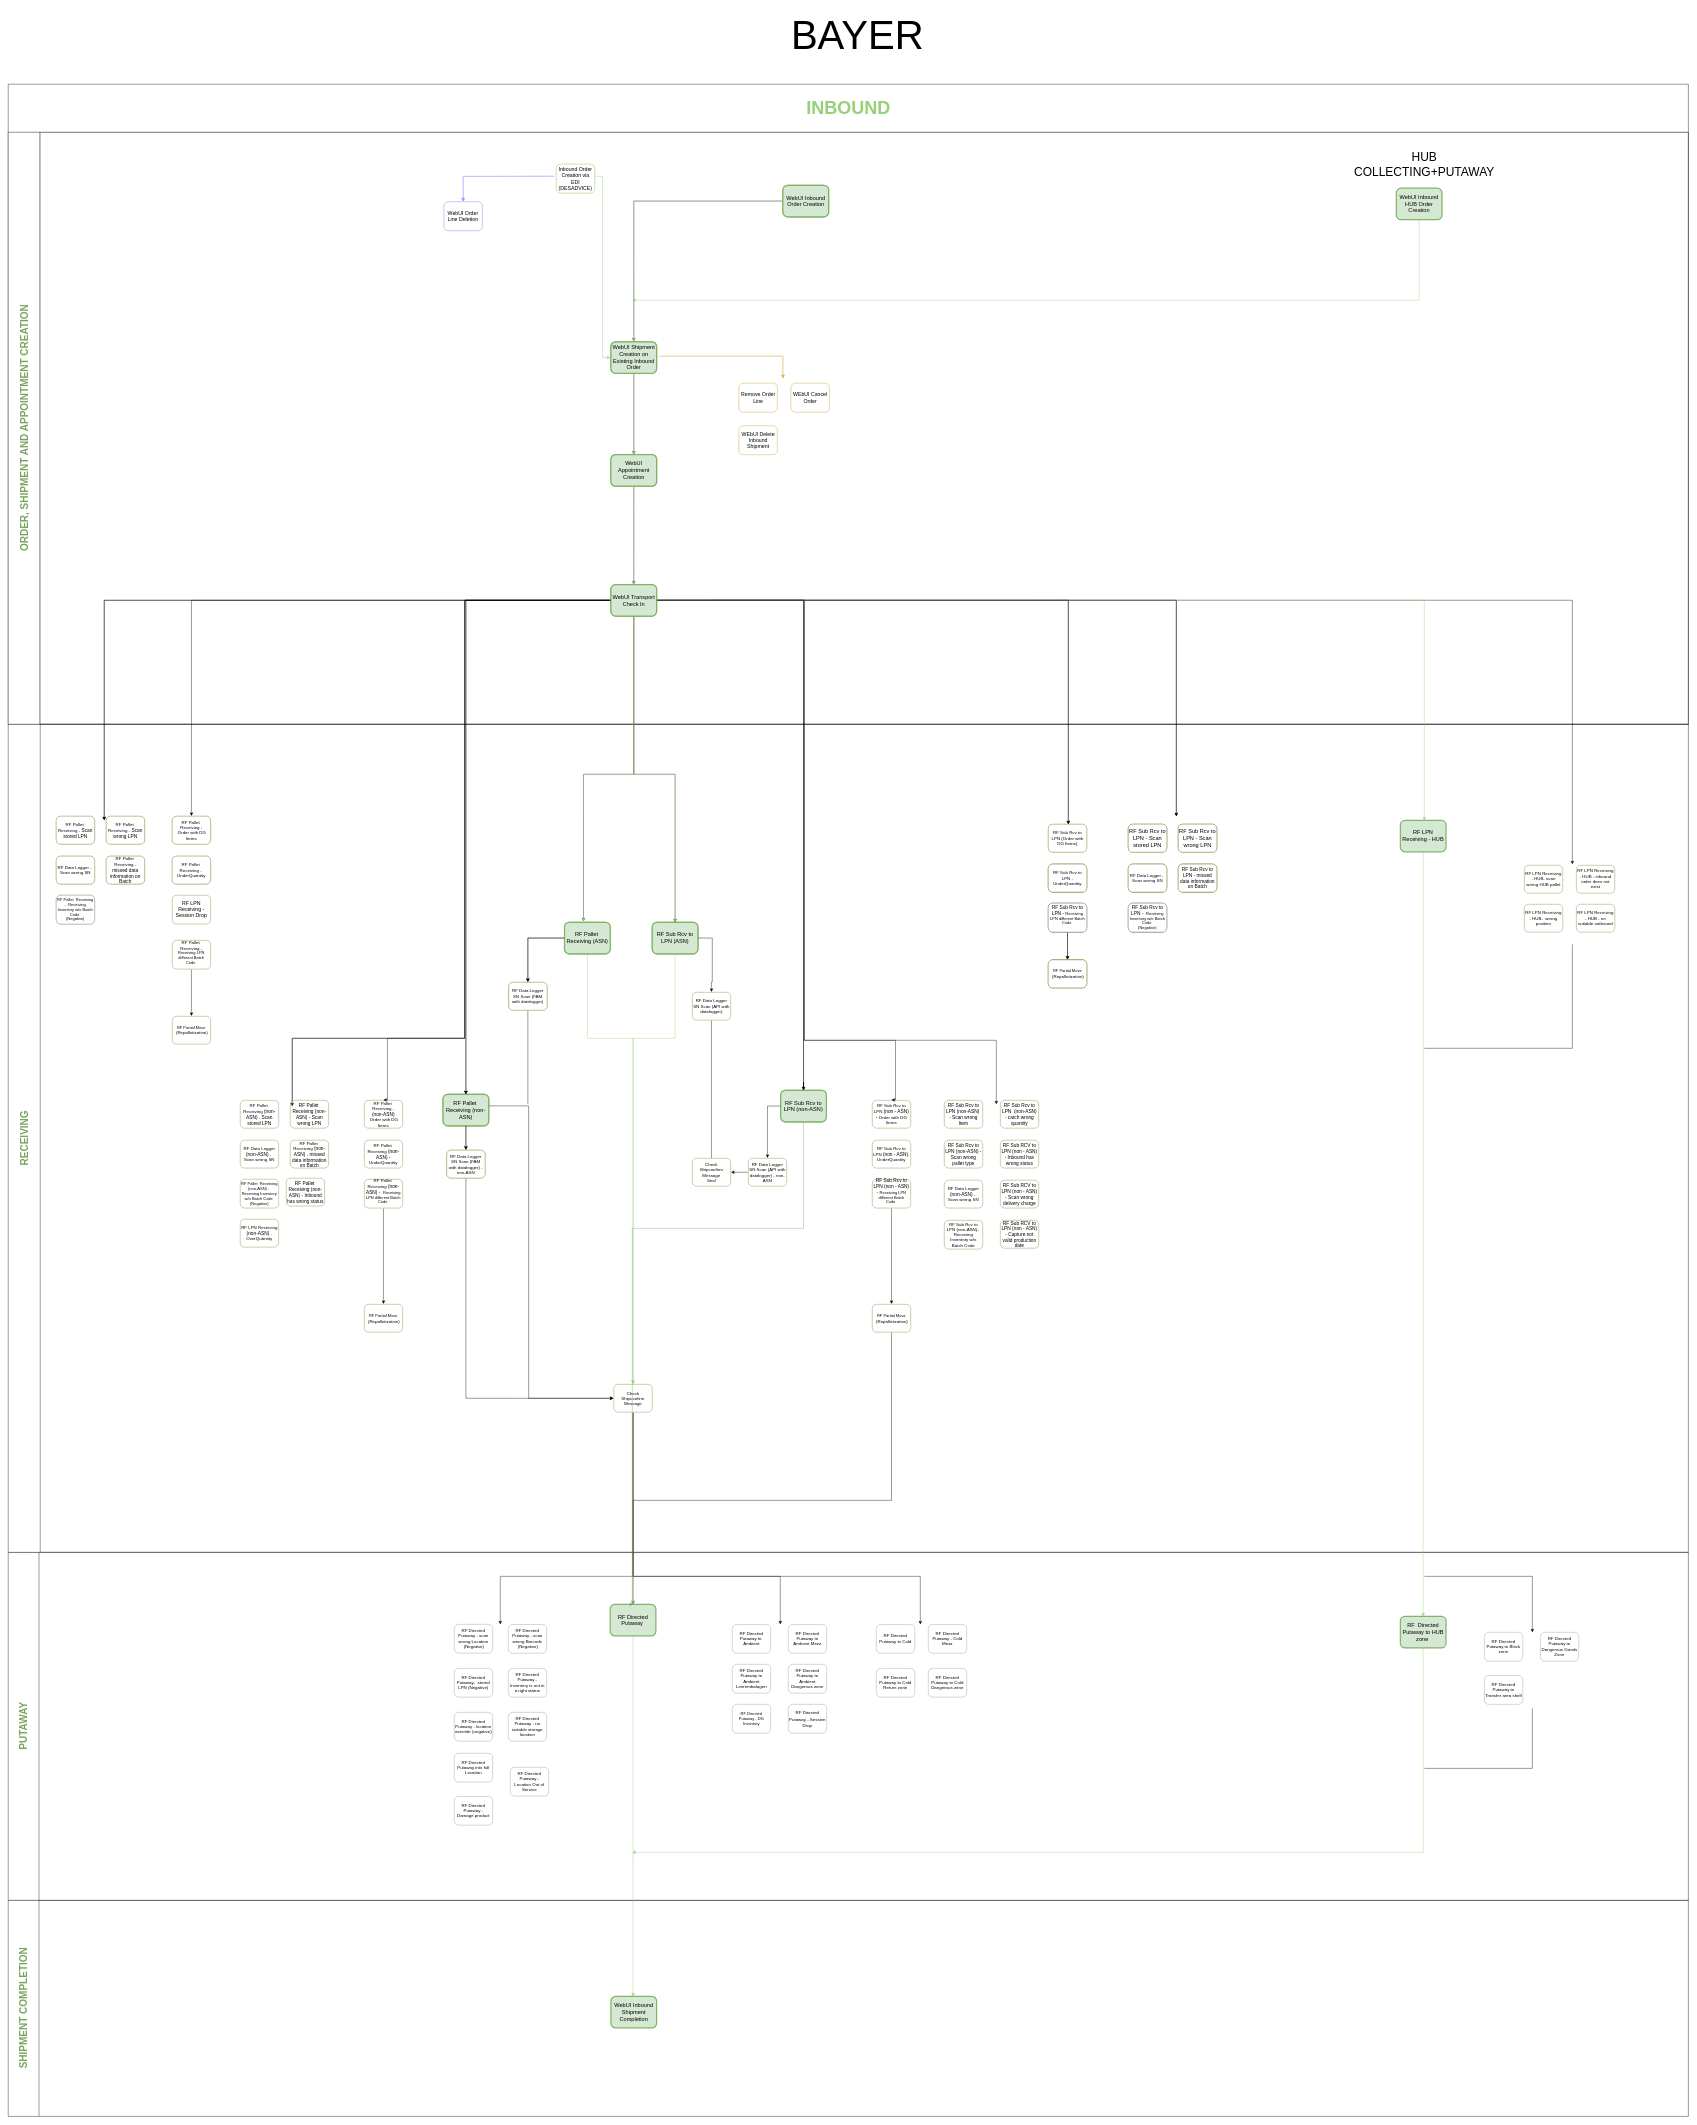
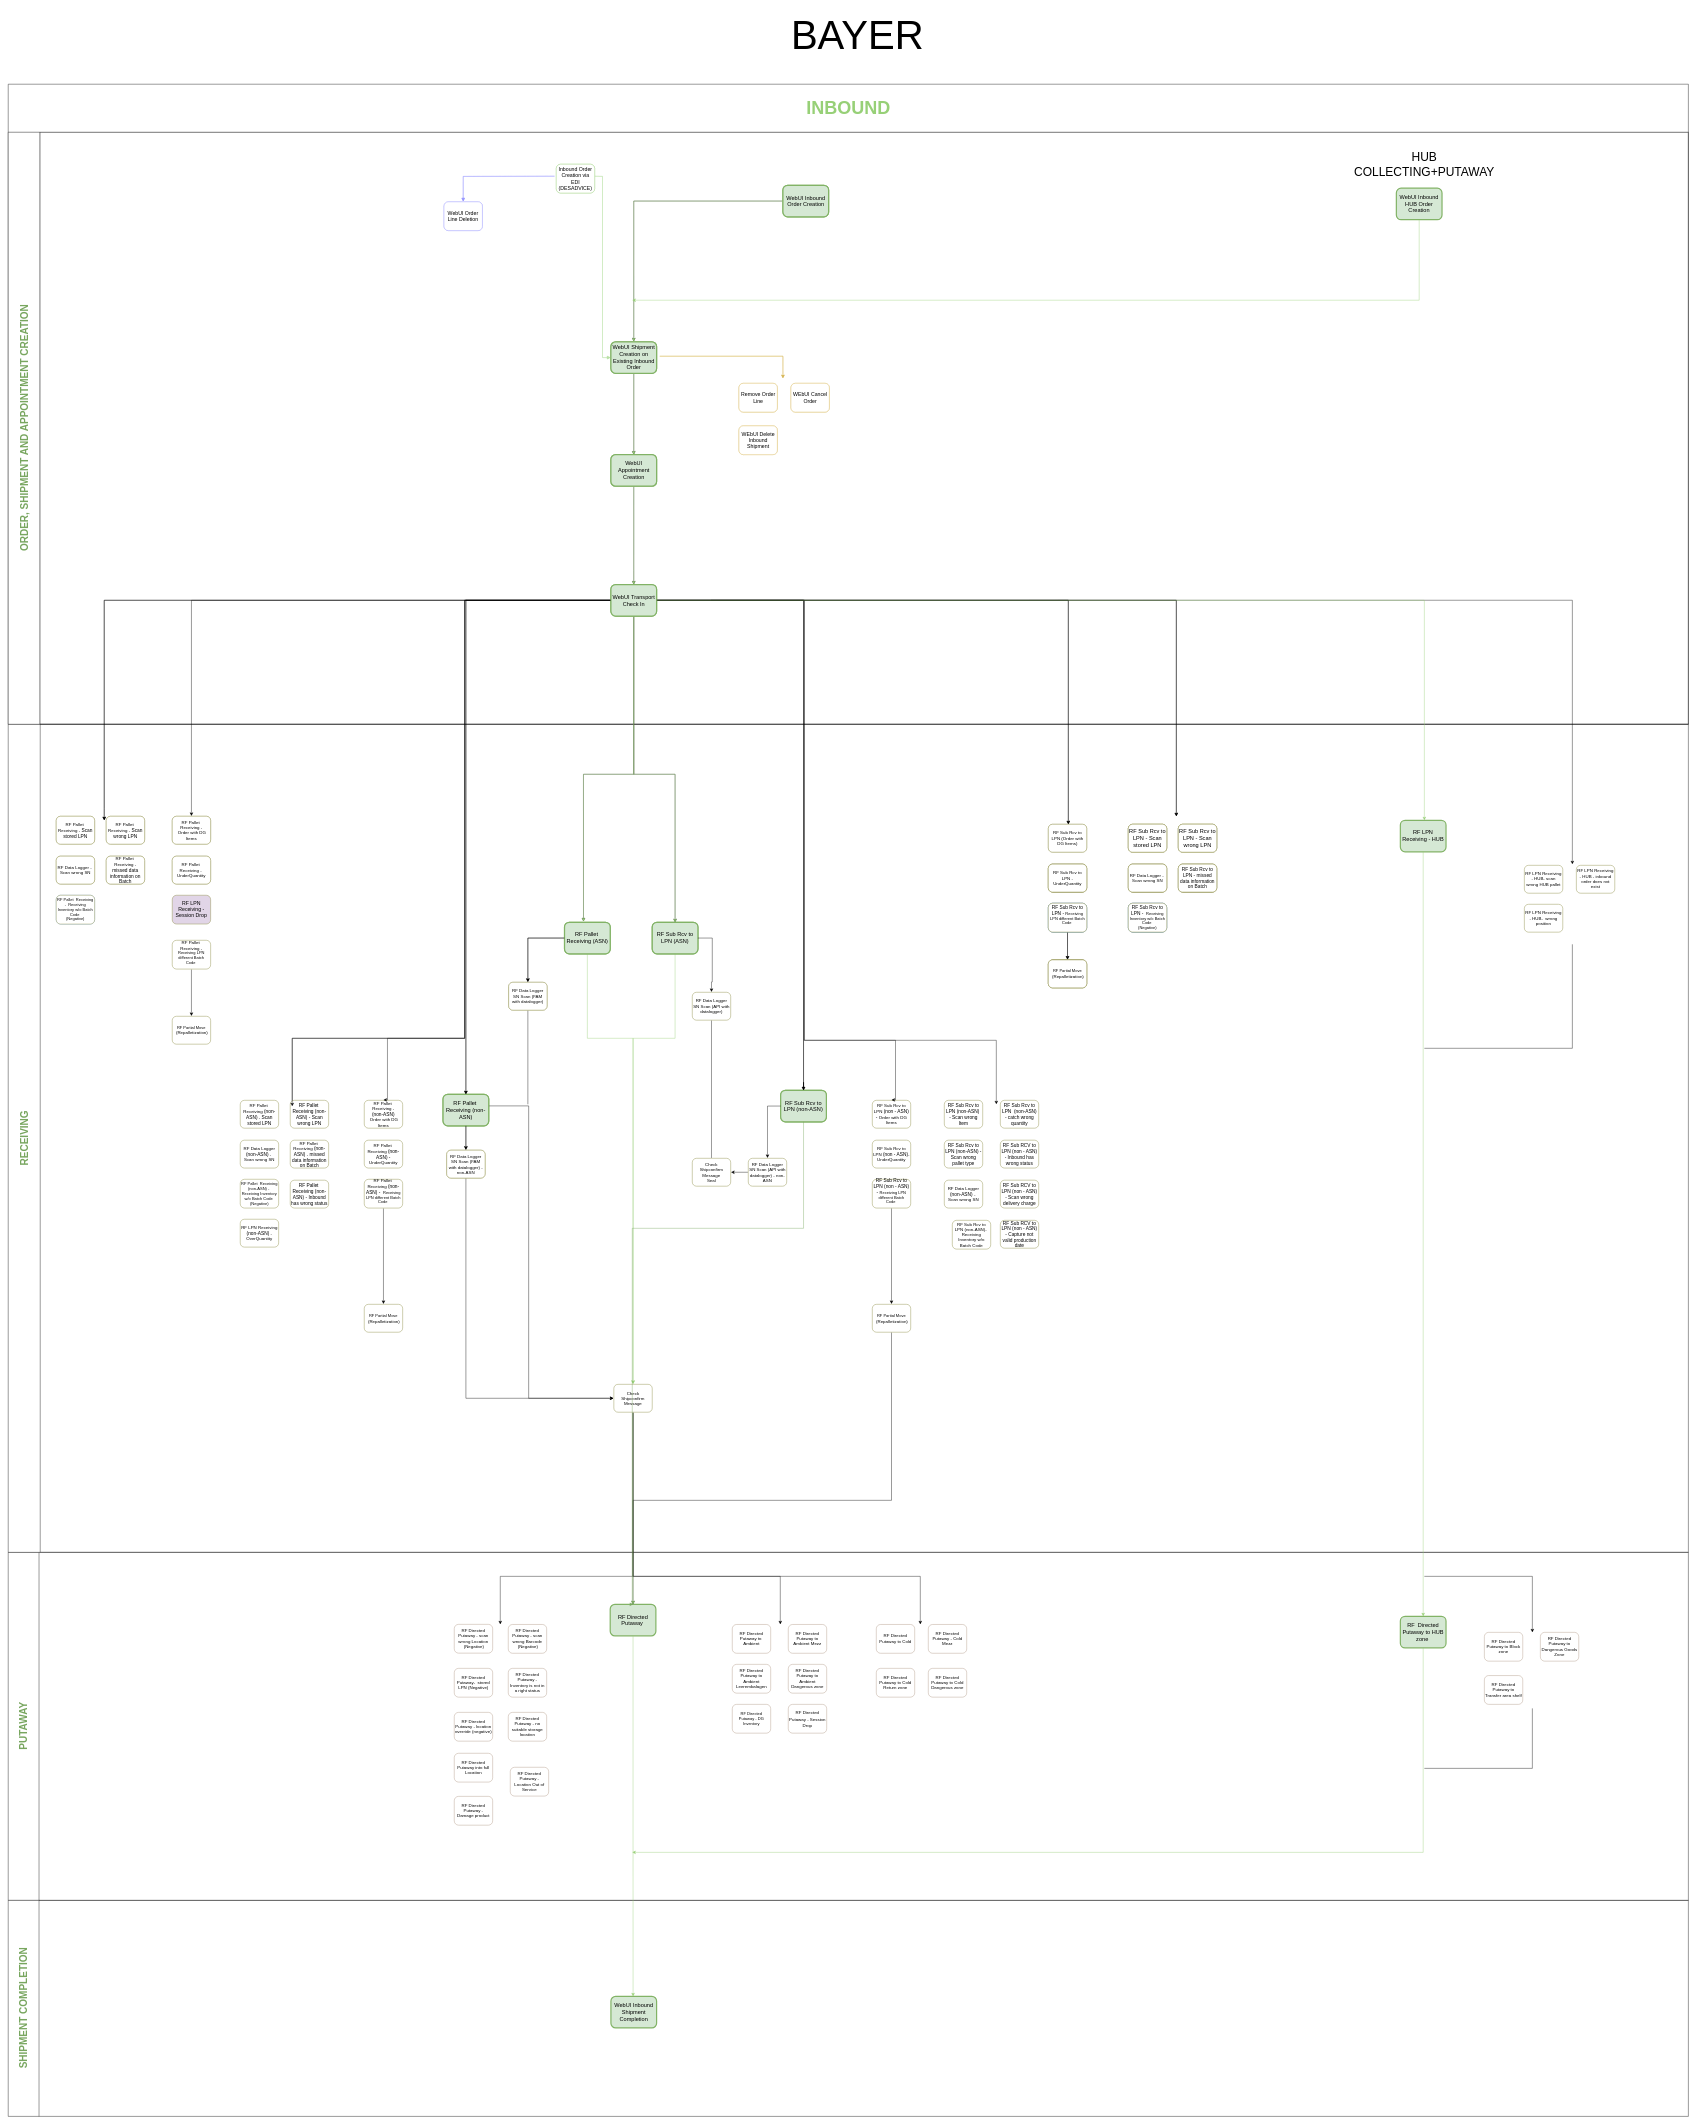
node "RF LPN Receiving - Session Drop": fillcolor #ffffff -> #e1d5e7
node "RF LPN Receiving - HUB - no suitable outbound": removed
node "RF Pallet Receiving (non-ASN) - Inbound has wrong status": moved (305, 1192) -> (309, 1194)
node "RF Sub Rcv to LPN (non-ASN)- Receiving Inventory w/o Batch Code": moved (963, 1235) -> (971, 1235)
